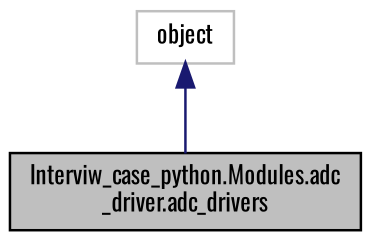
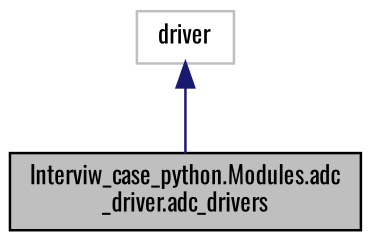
node "object": label "object" -> "driver"
